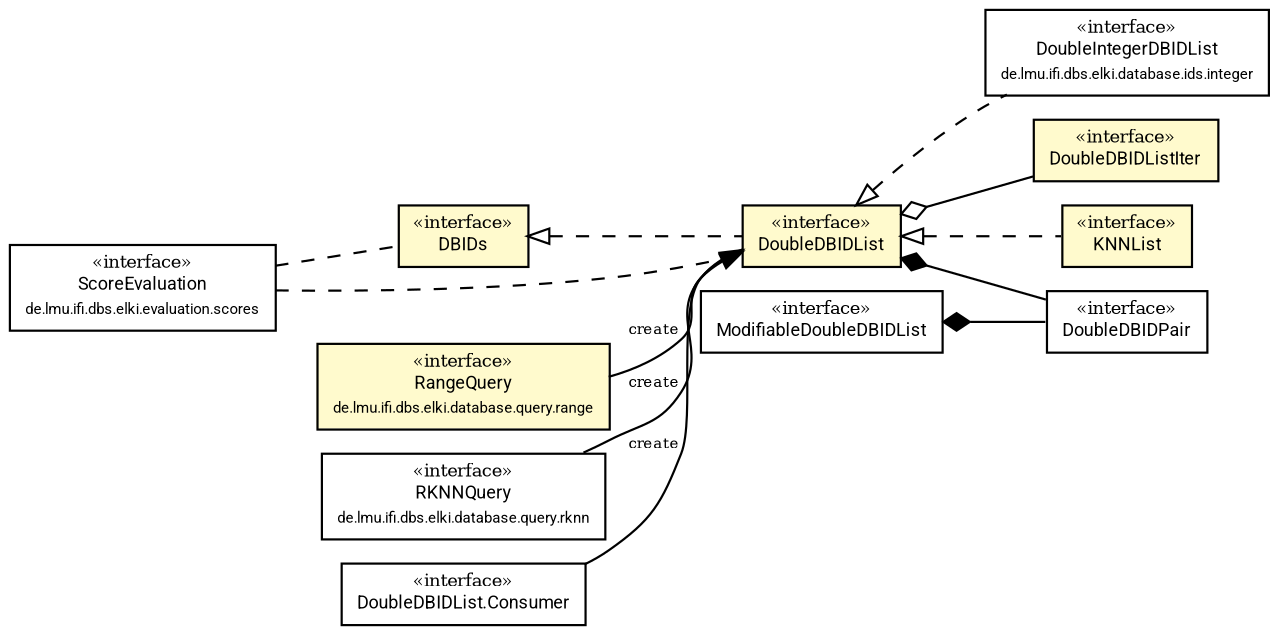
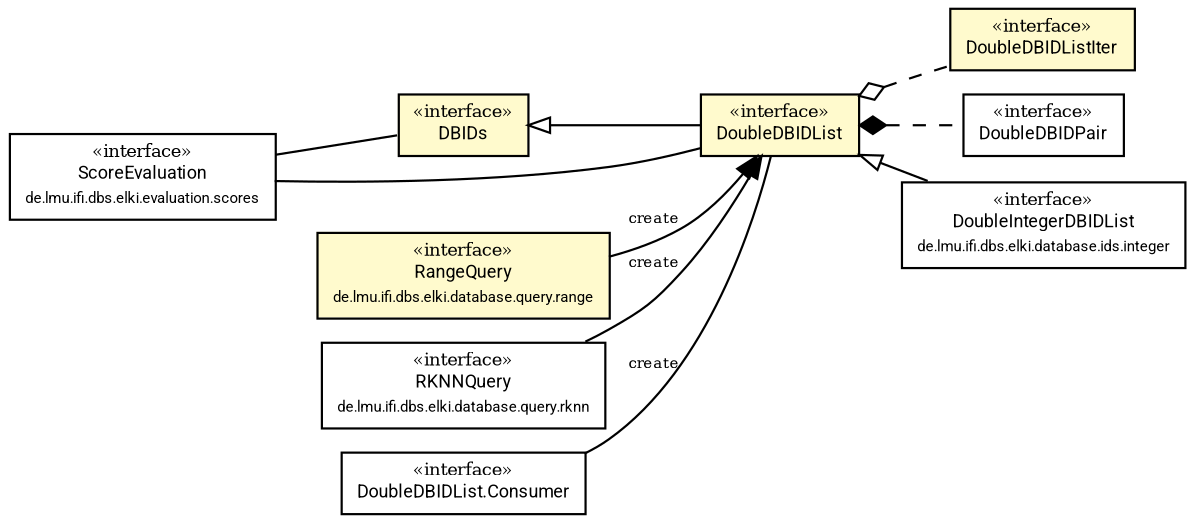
edge "DoubleIntegerDBIDList" -> "DoubleDBIDList": style dashed -> solid
edge "DoubleDBIDListIter" -> "DoubleDBIDList": style solid -> dashed
edge "DoubleDBIDList" -> "DBIDs": style dashed -> solid
node "KNNList": removed
edge "DBIDs" -- "ScoreEvaluation": style dashed -> solid
edge "DoubleDBIDPair" -> "DoubleDBIDList": style solid -> dashed
edge "DoubleDBIDList" -- "ScoreEvaluation": style dashed -> solid
node "ModifiableDoubleDBIDList": removed
